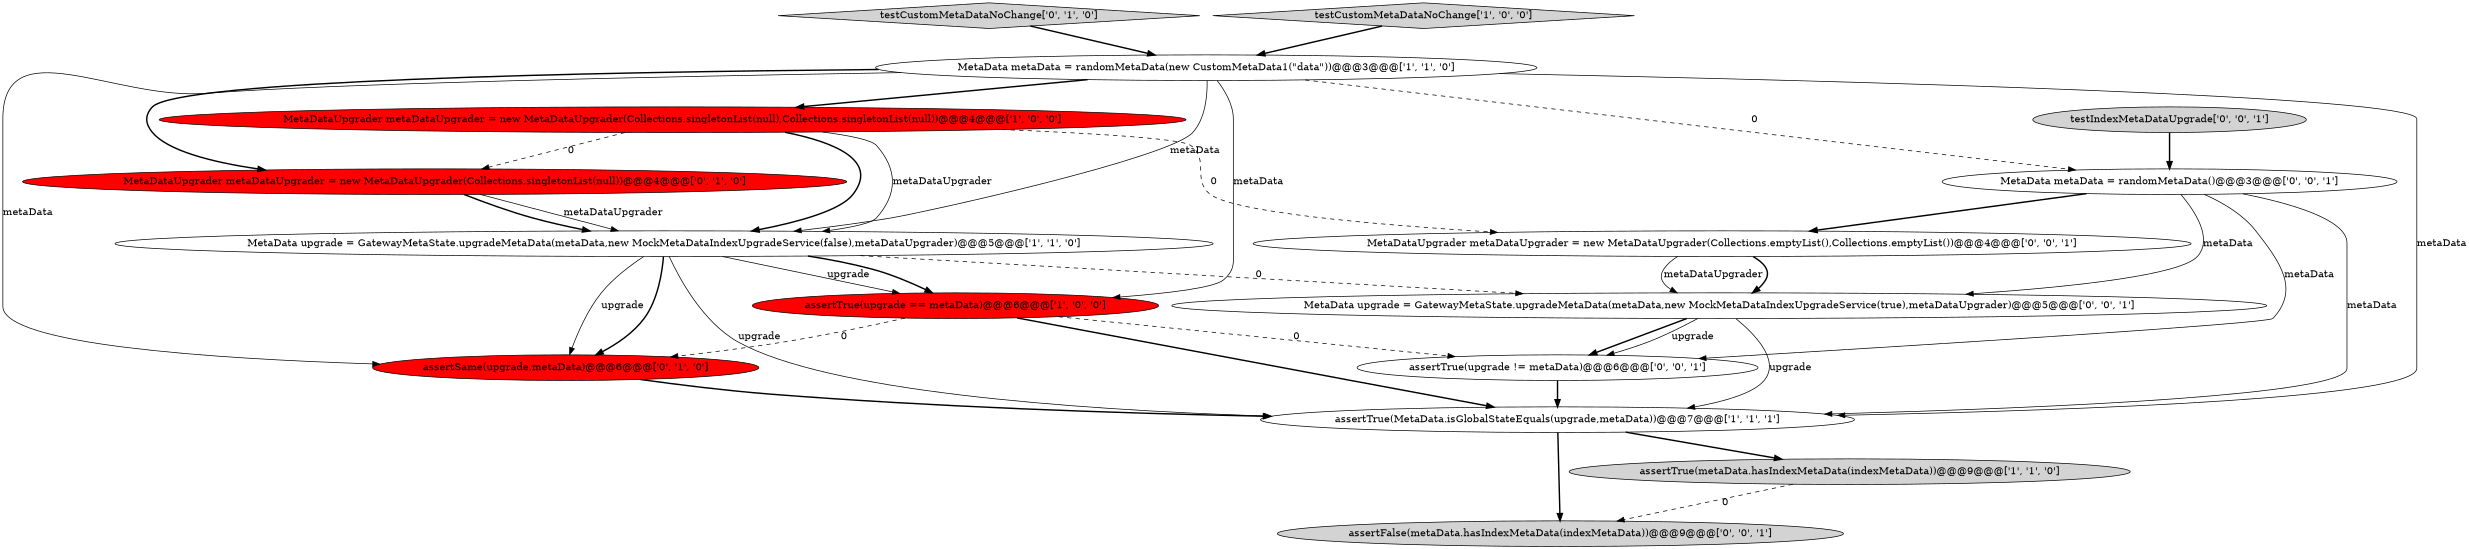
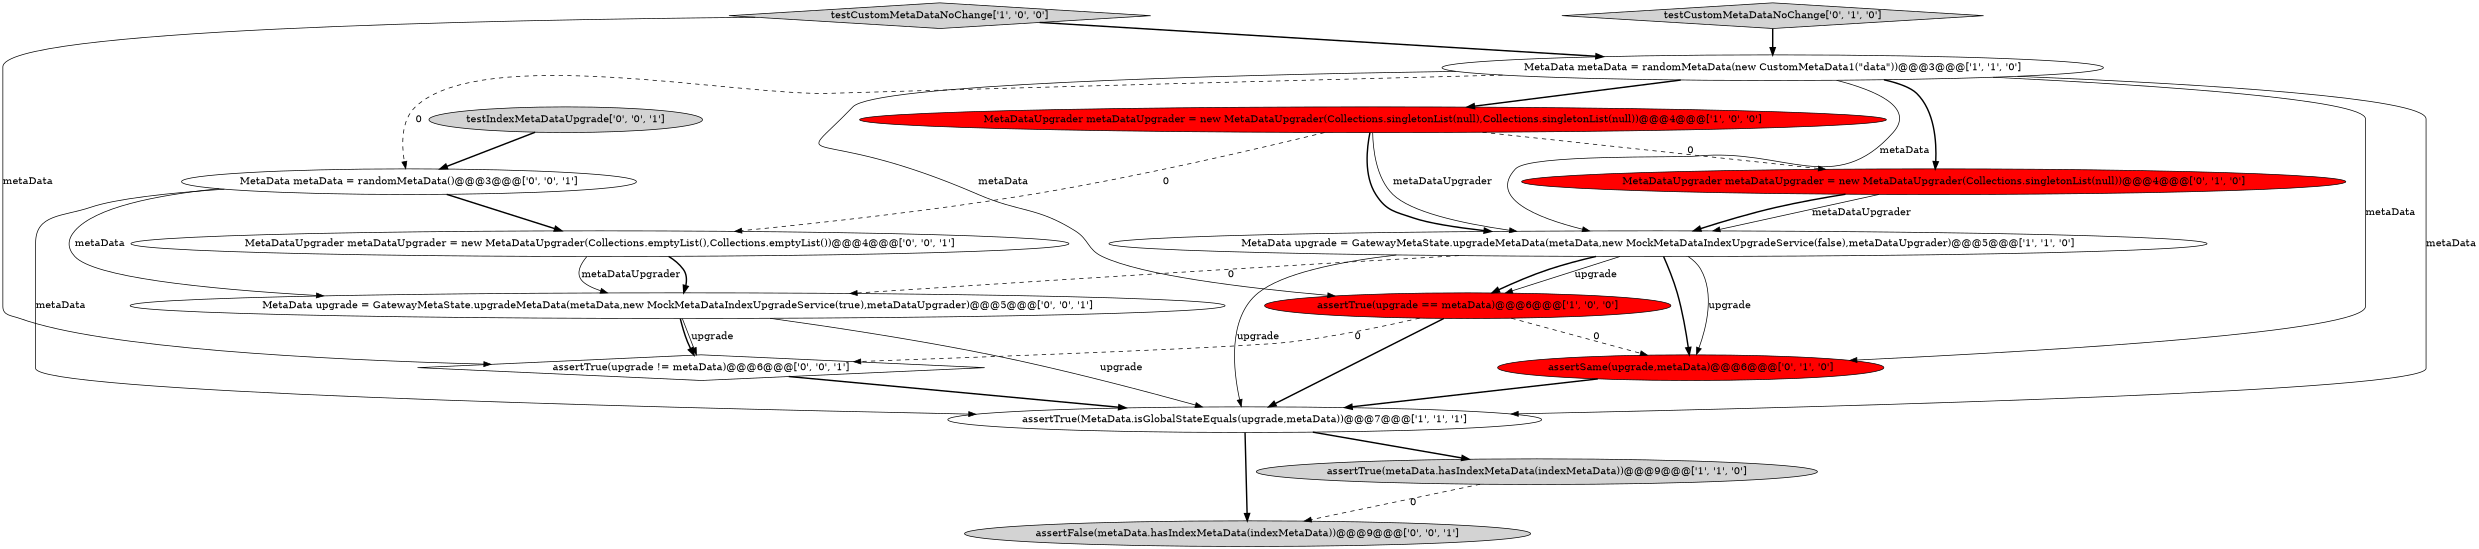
edge "MetaData metaData = randomMetaData()@@@3@@@['0', '0', '1']" -> "assertTrue(upgrade != metaData)@@@6@@@['0', '0', '1']": now "testCustomMetaDataNoChange['1', '0', '0']" -> "assertTrue(upgrade != metaData)@@@6@@@['0', '0', '1']"
node "assertTrue(upgrade != metaData)@@@6@@@['0', '0', '1']": shape ellipse -> diamond
